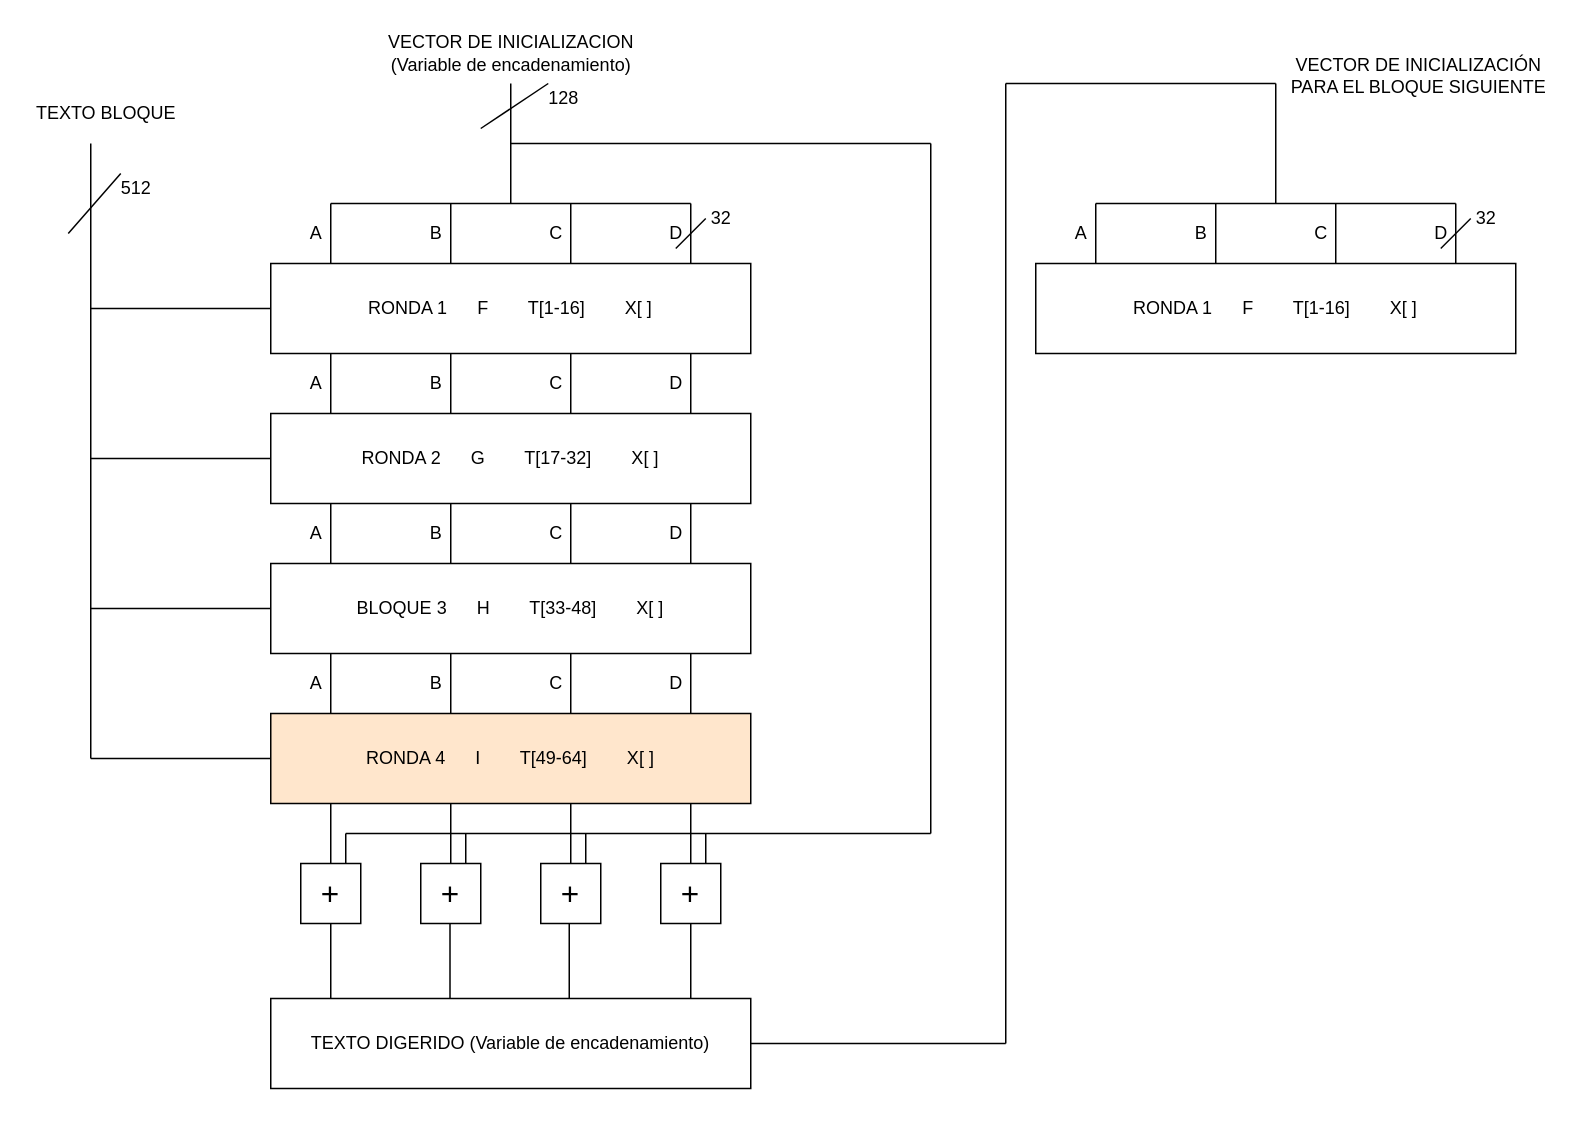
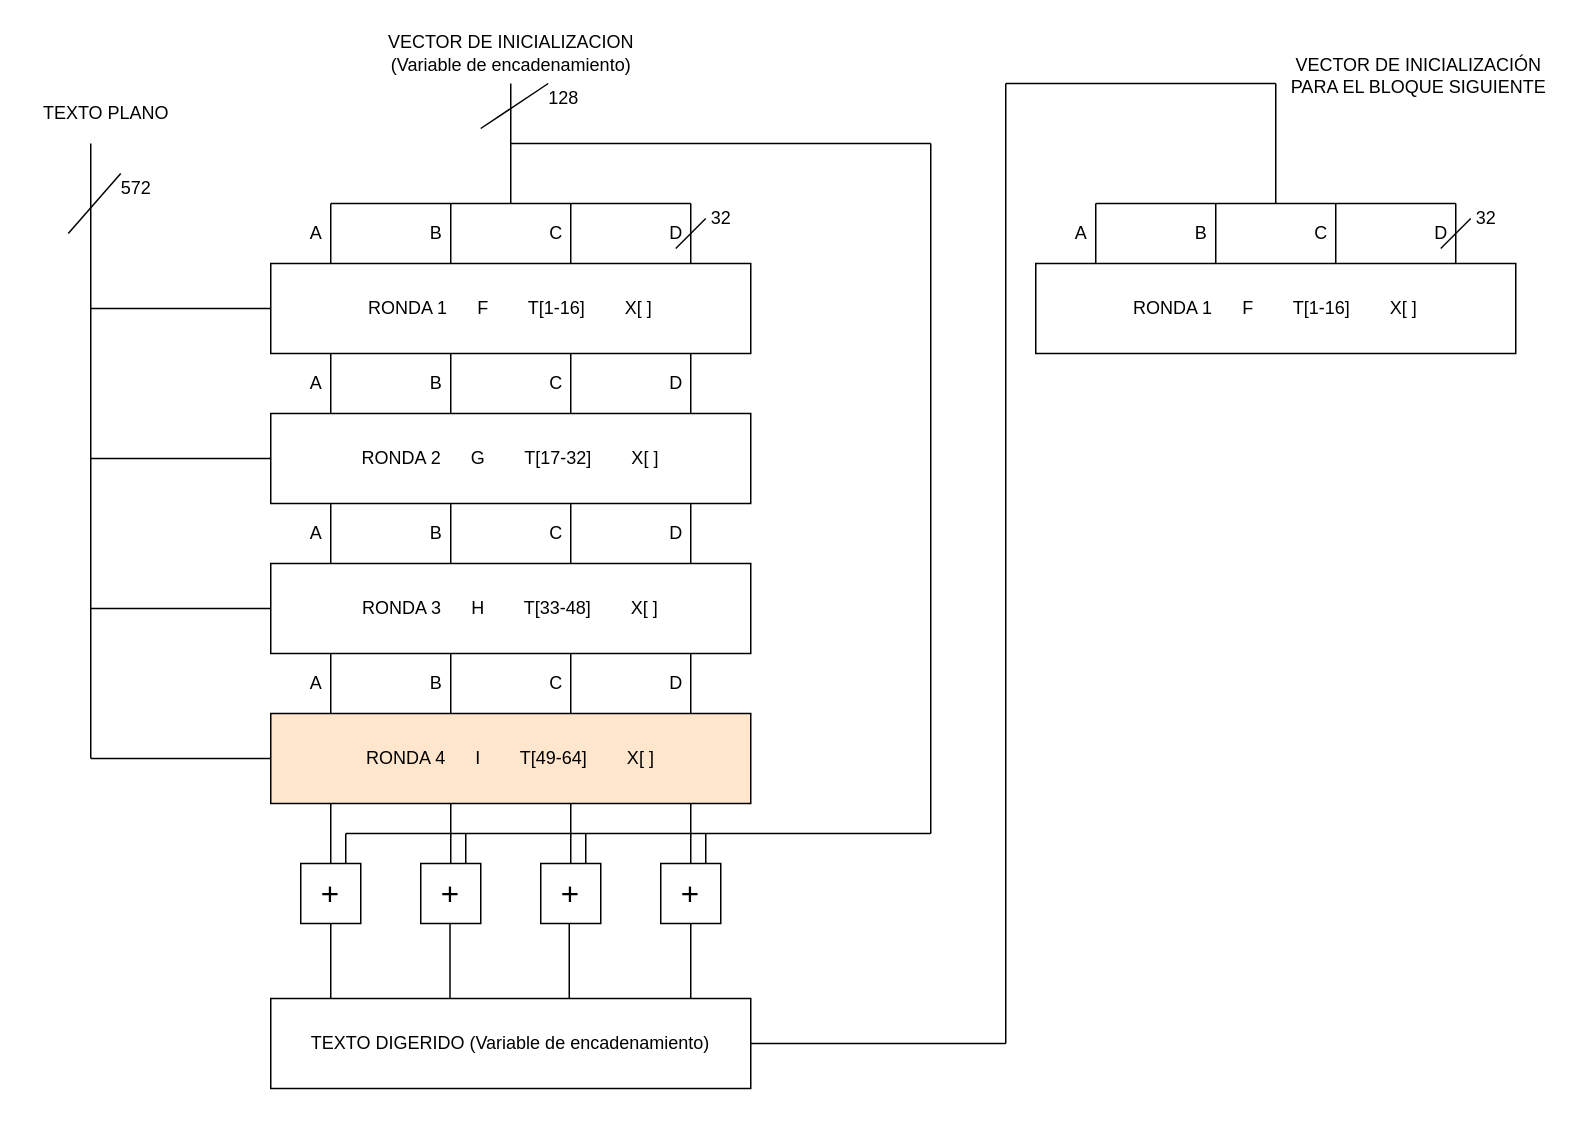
node "TEXTO BLOQUE": label "TEXTO BLOQUE" -> "TEXTO PLANO"
node "512": label "512" -> "572"
node "BLOQUE 3 H T[33-48] X[ ]": label "BLOQUE 3 H T[33-48] X[ ]" -> "RONDA 3 H T[33-48] X[ ]"
